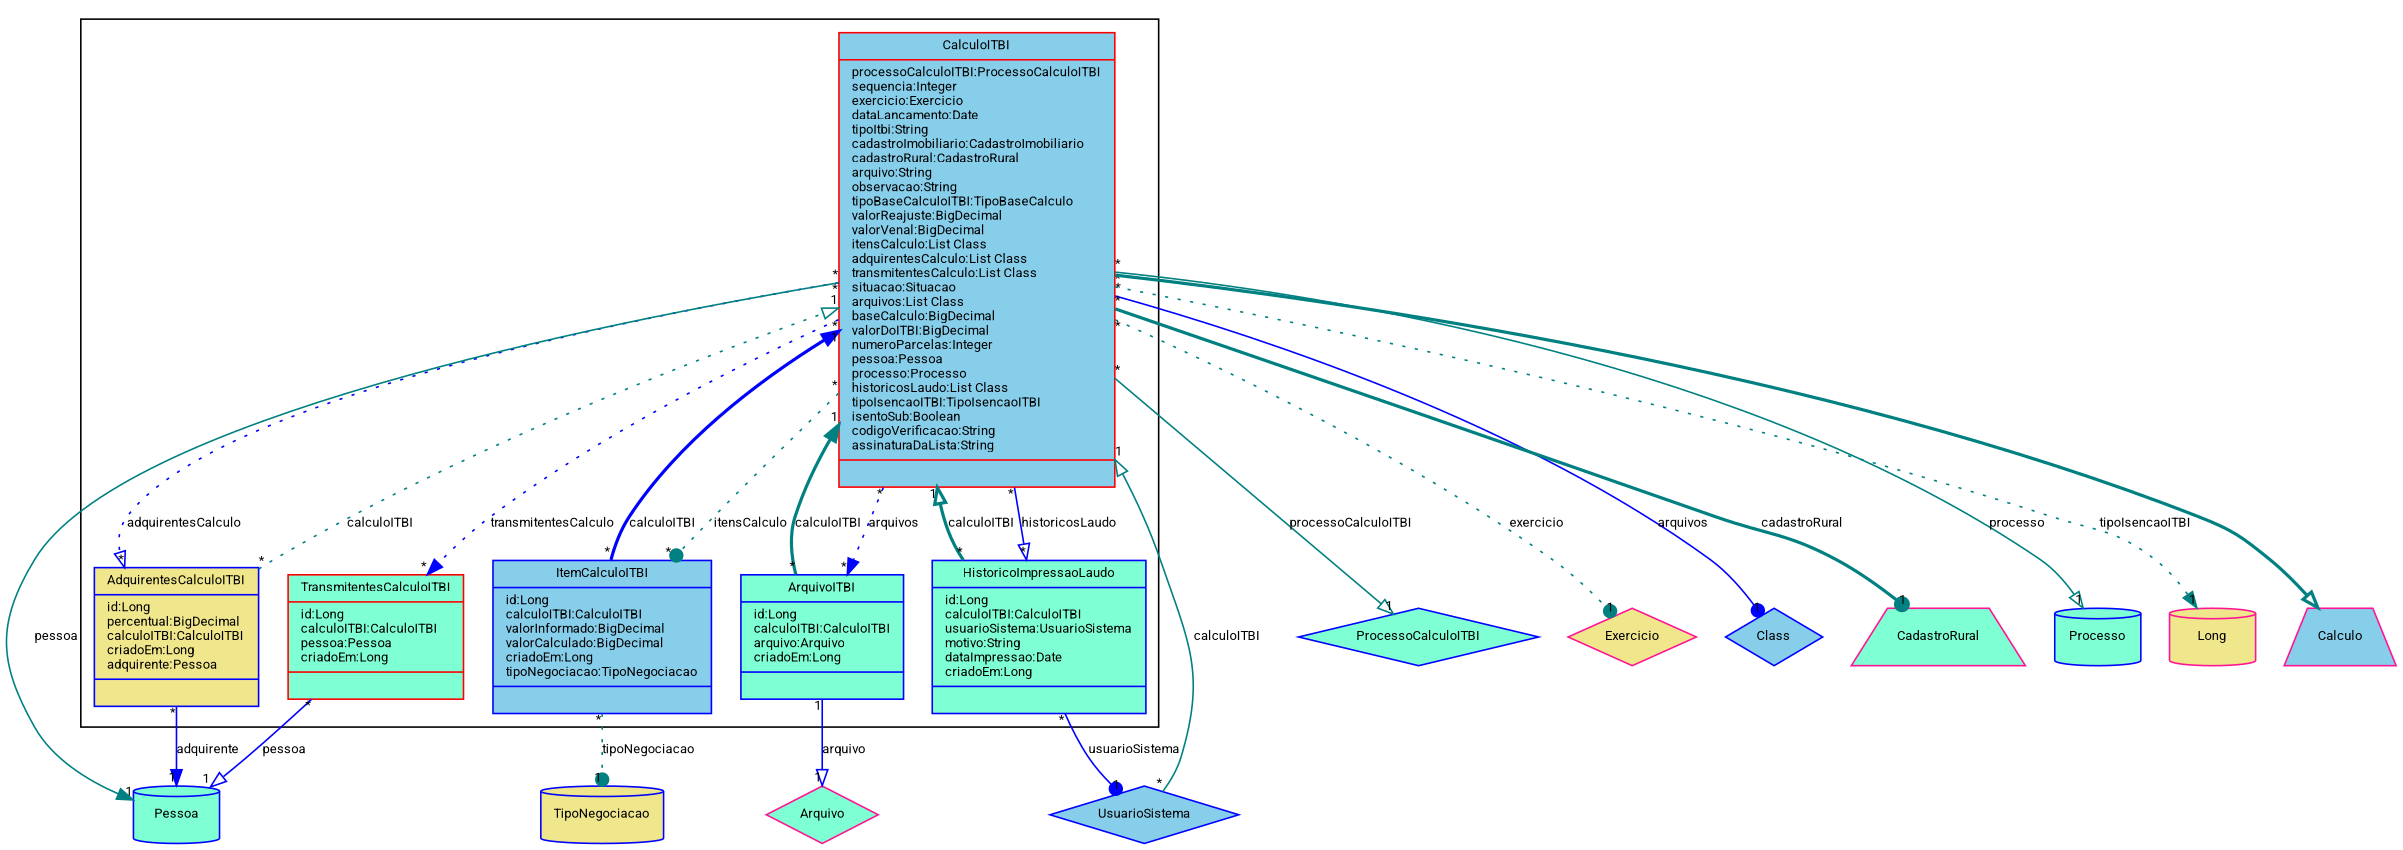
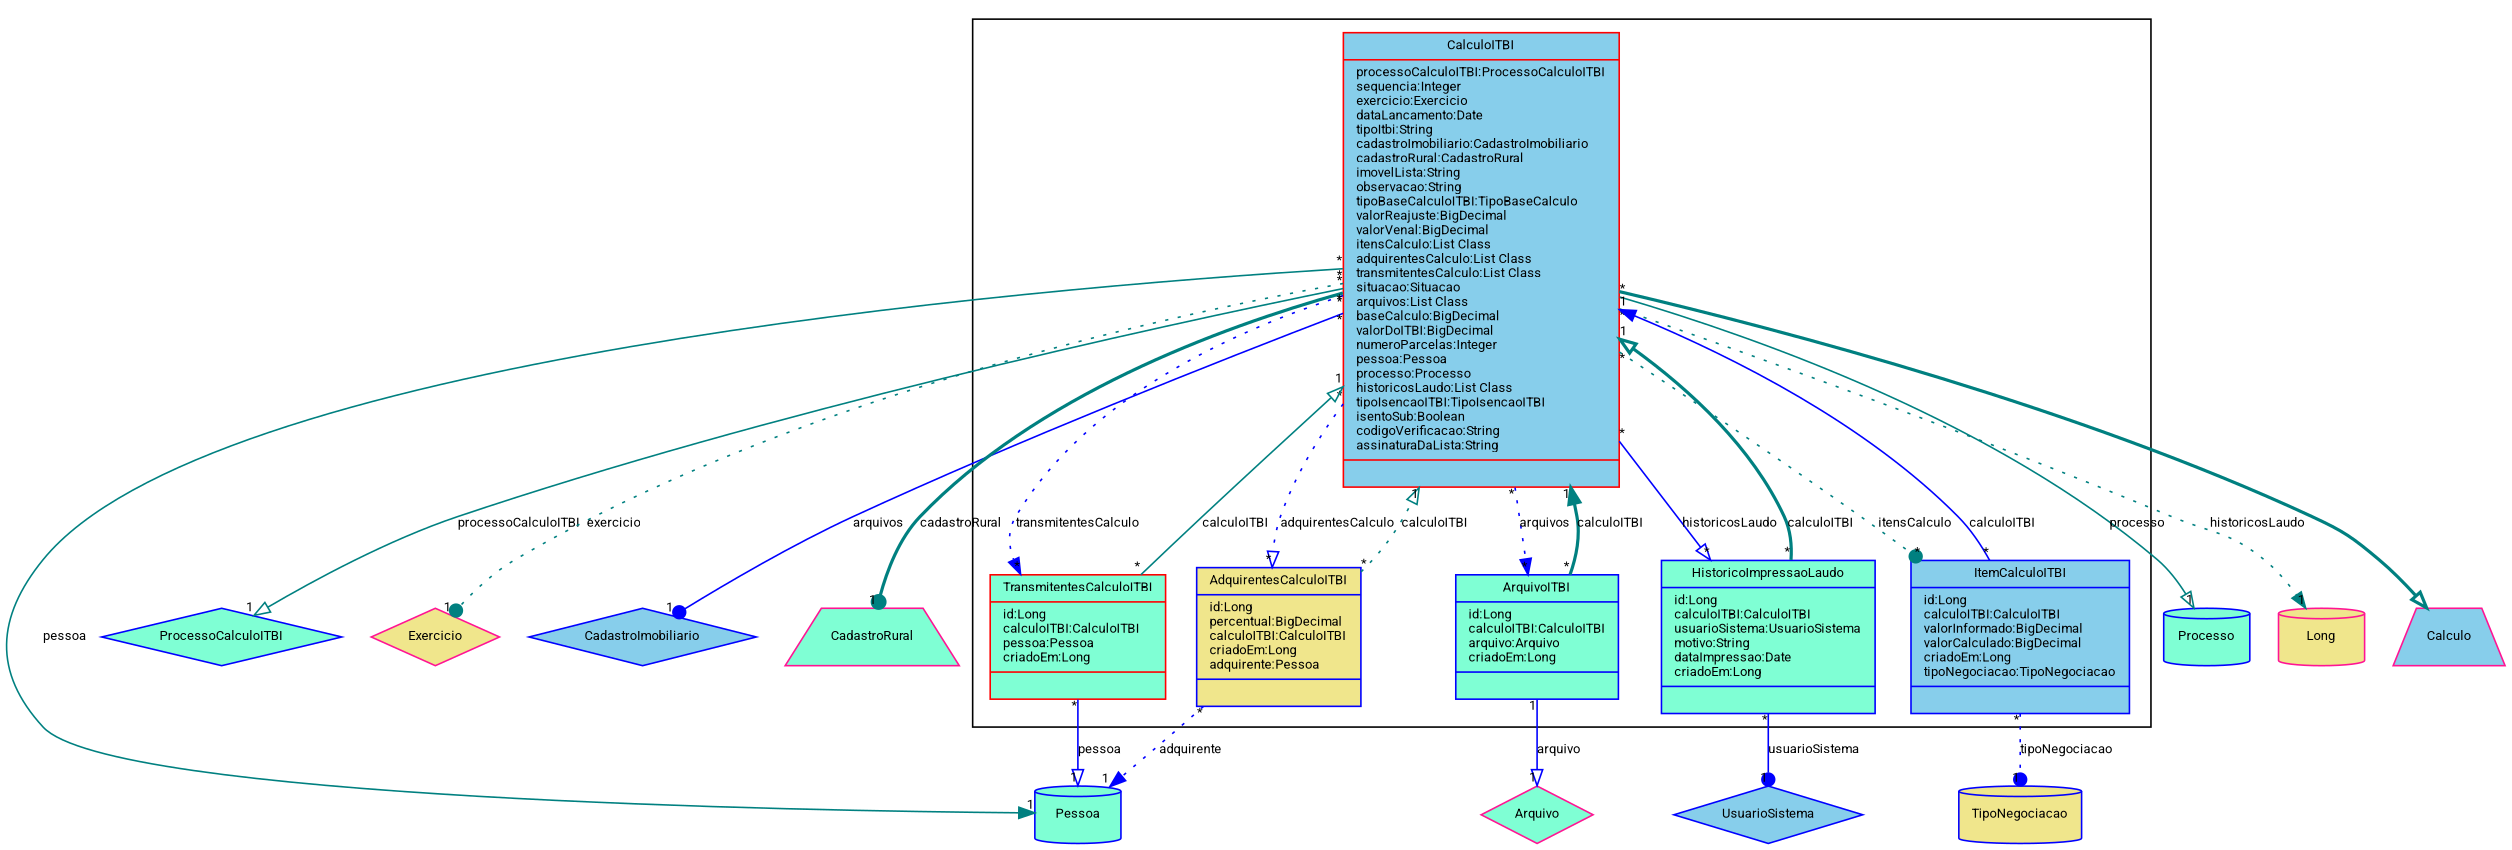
node "CalculoITBI": text "arquivo:String" -> "imovelLista:String"
edge "ItemCalculoITBI" -> "CalculoITBI": style bold -> solid
edge "CalculoITBI" -> "Long": label "tipoIsencaoITBI" -> "historicosLaudo"
edge "UsuarioSistema" -> "CalculoITBI": now "TransmitentesCalculoITBI" -> "CalculoITBI"
node "Class": label "Class" -> "CadastroImobiliario"
edge "AdquirentesCalculoITBI" -> "Pessoa": style solid -> dotted
edge "ItemCalculoITBI" -> "TipoNegociacao": color teal -> blue
